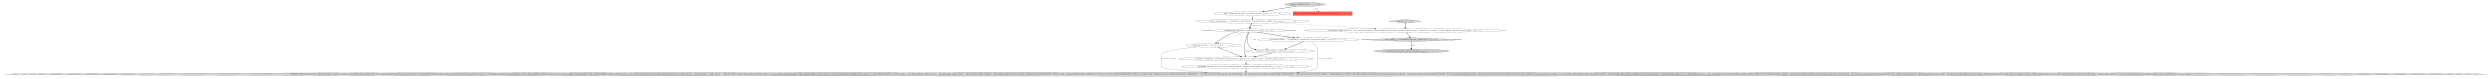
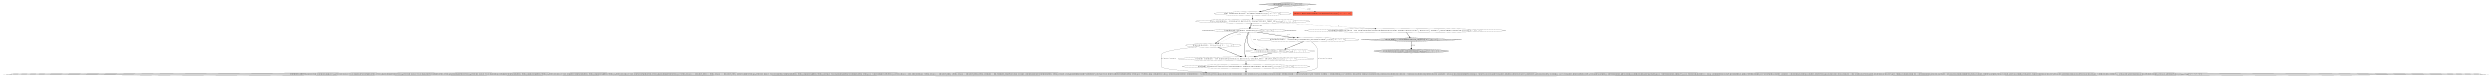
node "registerDragAndDrop['0', '1', '0']": shape ellipse -> diamond
node "run['0', '0', '1']": removed
